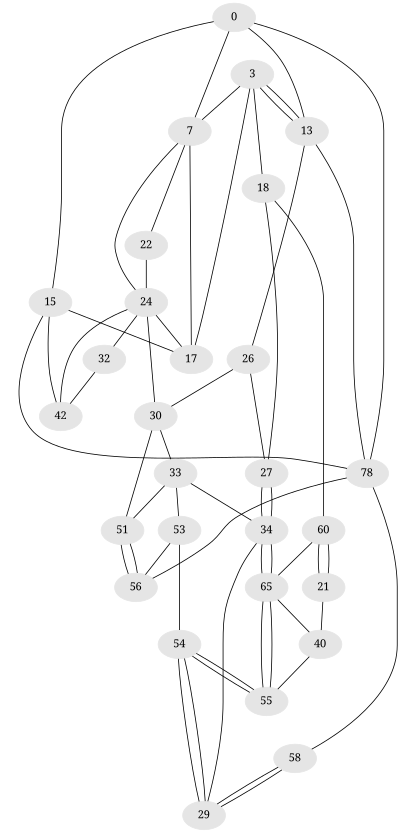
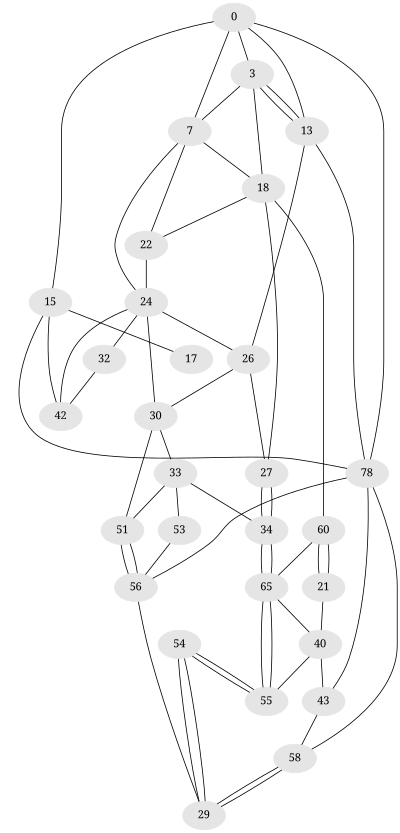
edge "18" -- "22": added
edge "3" -- "17": now "3" -- "0"
edge "7" -- "17": now "7" -- "18"
edge "24" -- "17": now "24" -- "26"
edge "53" -- "54": removed
edge "34" -- "29": now "56" -- "29"
node "43": added
